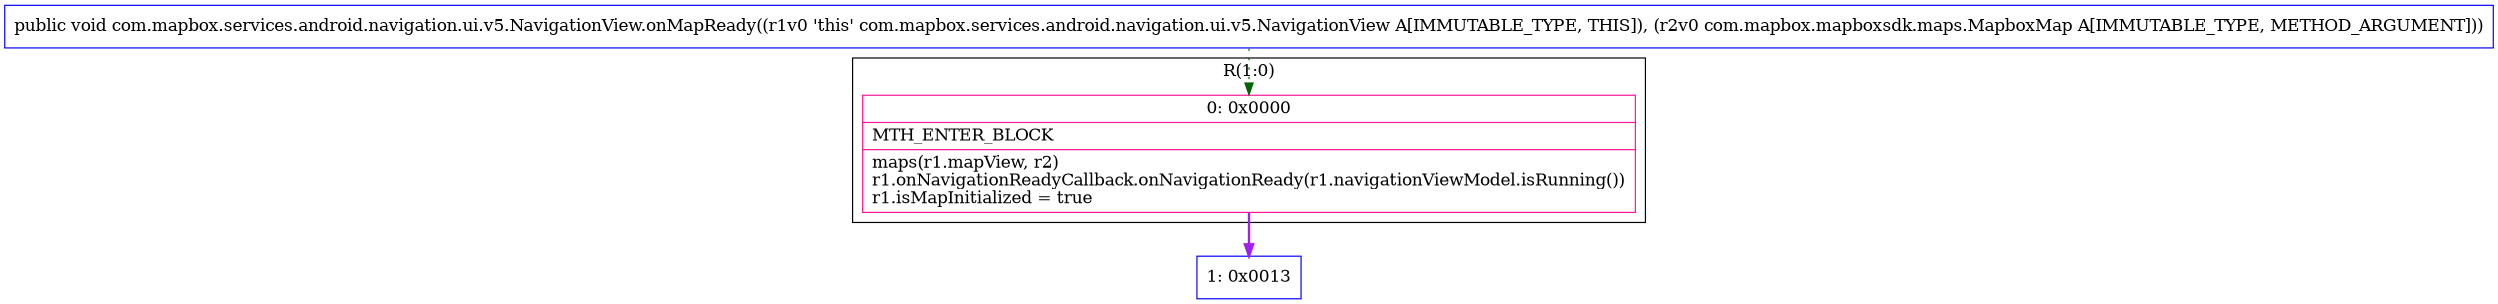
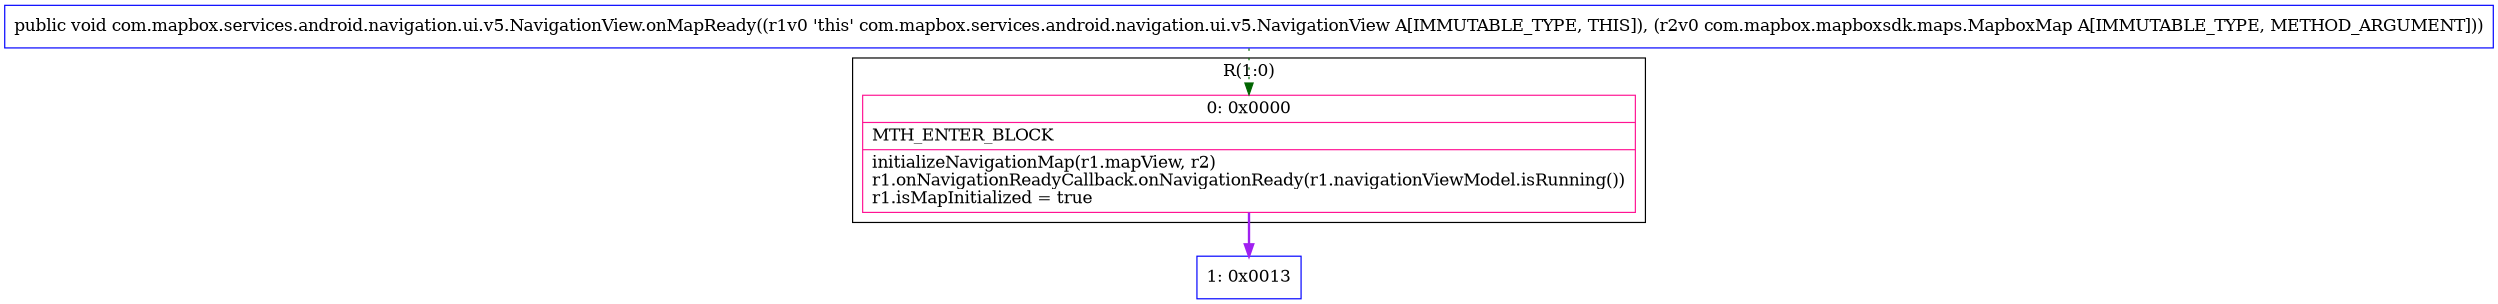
node "0: 0x0000": text "maps(r1.mapView, r2)" -> "initializeNavigationMap(r1.mapView, r2)"
